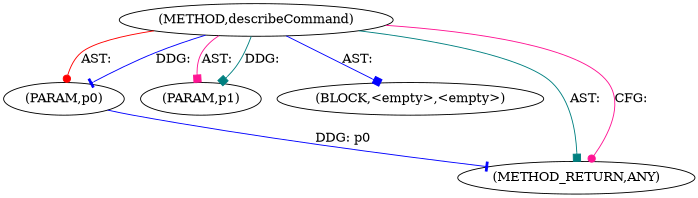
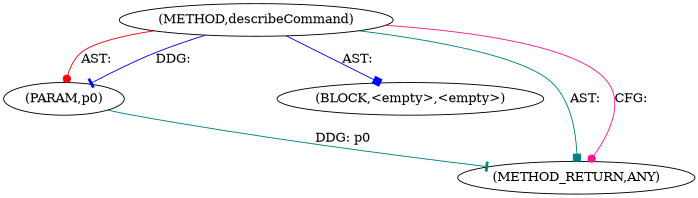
node "(PARAM,p1)": removed
edge "(PARAM,p0)" -> "(METHOD_RETURN,ANY)": color blue -> teal
